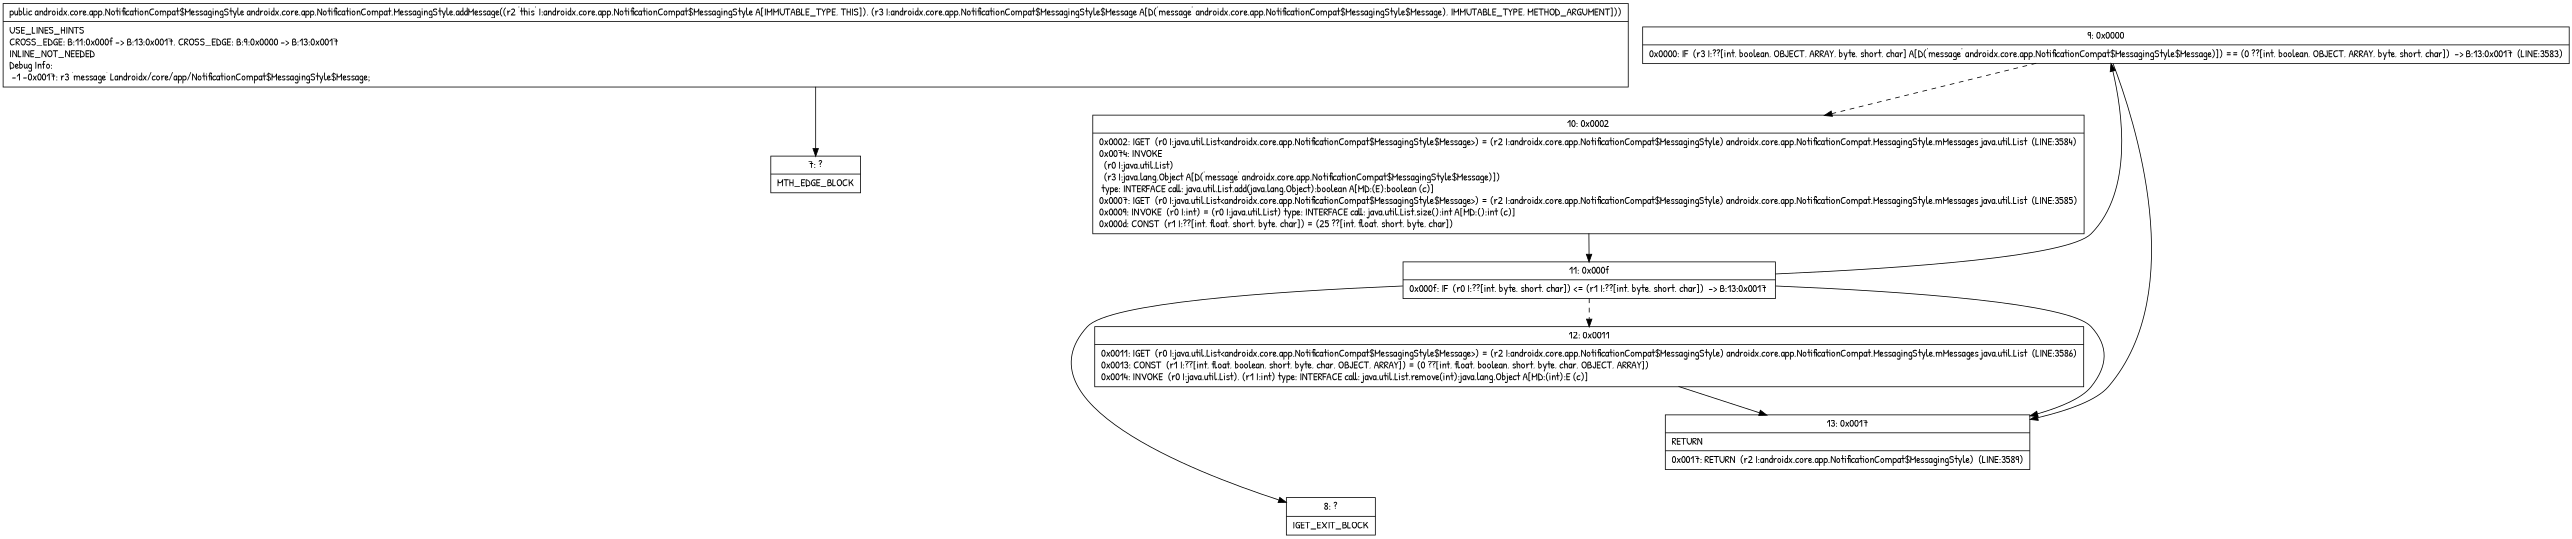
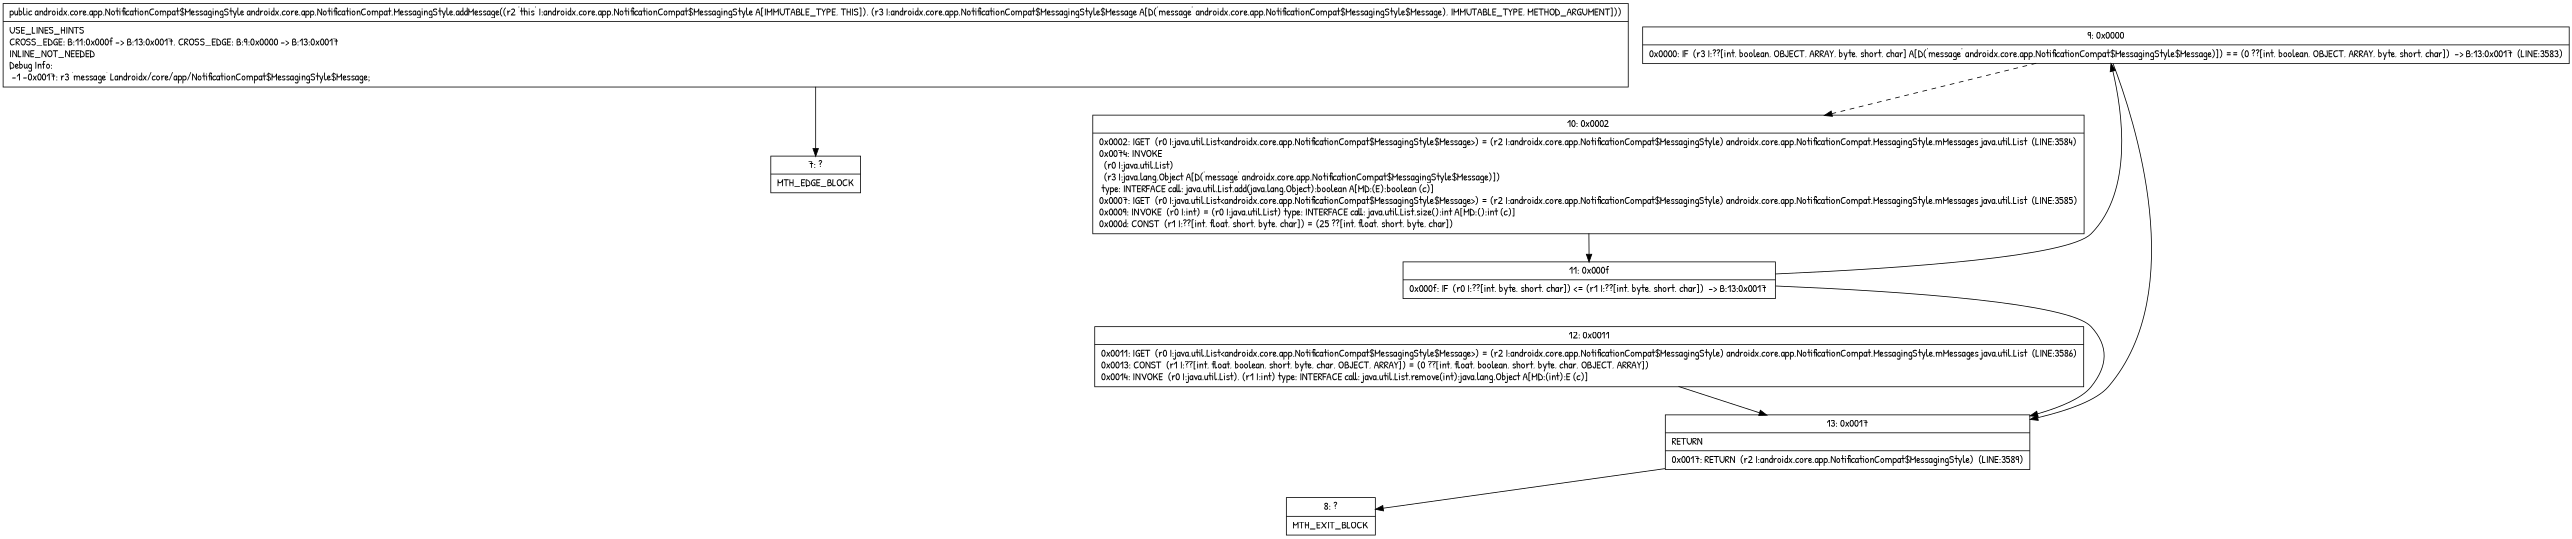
edge "11: 0x000f" -> "12: 0x0011": removed
edge "11: 0x000f" -> "8: ?": now "13: 0x0017" -> "8: ?"
node "8: ?": text "IGET_EXIT_BLOCK" -> "MTH_EXIT_BLOCK"
